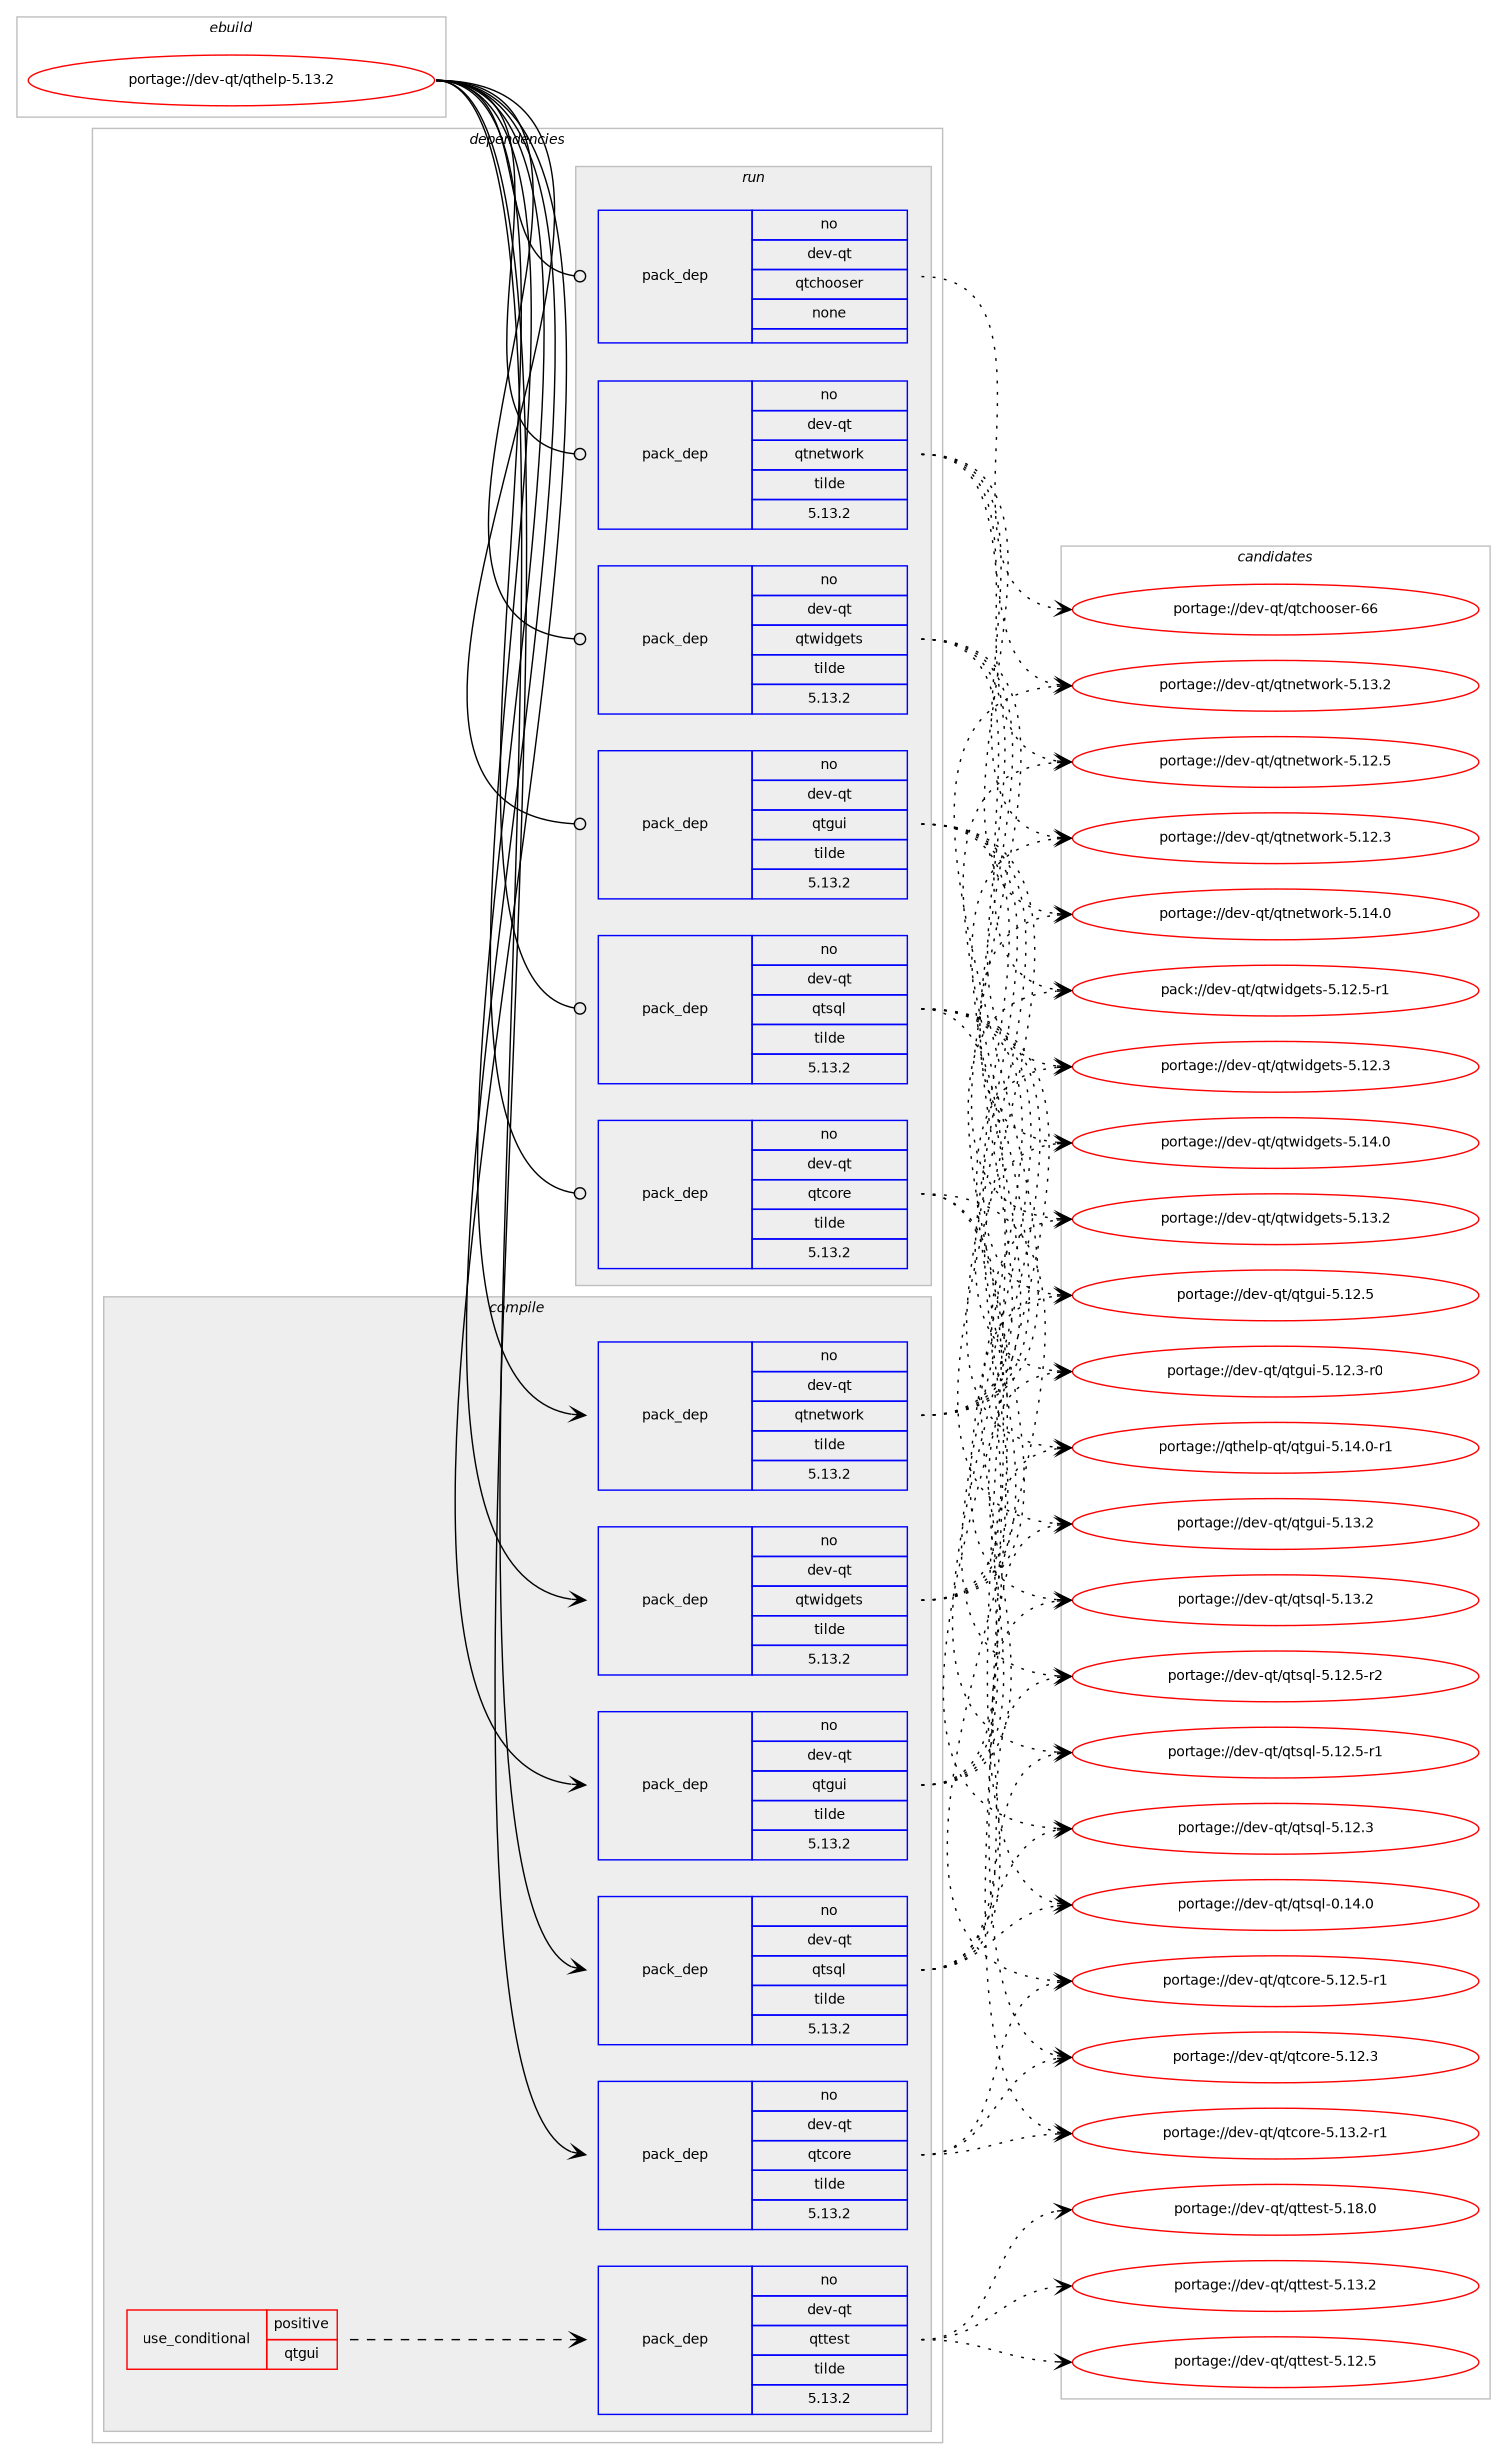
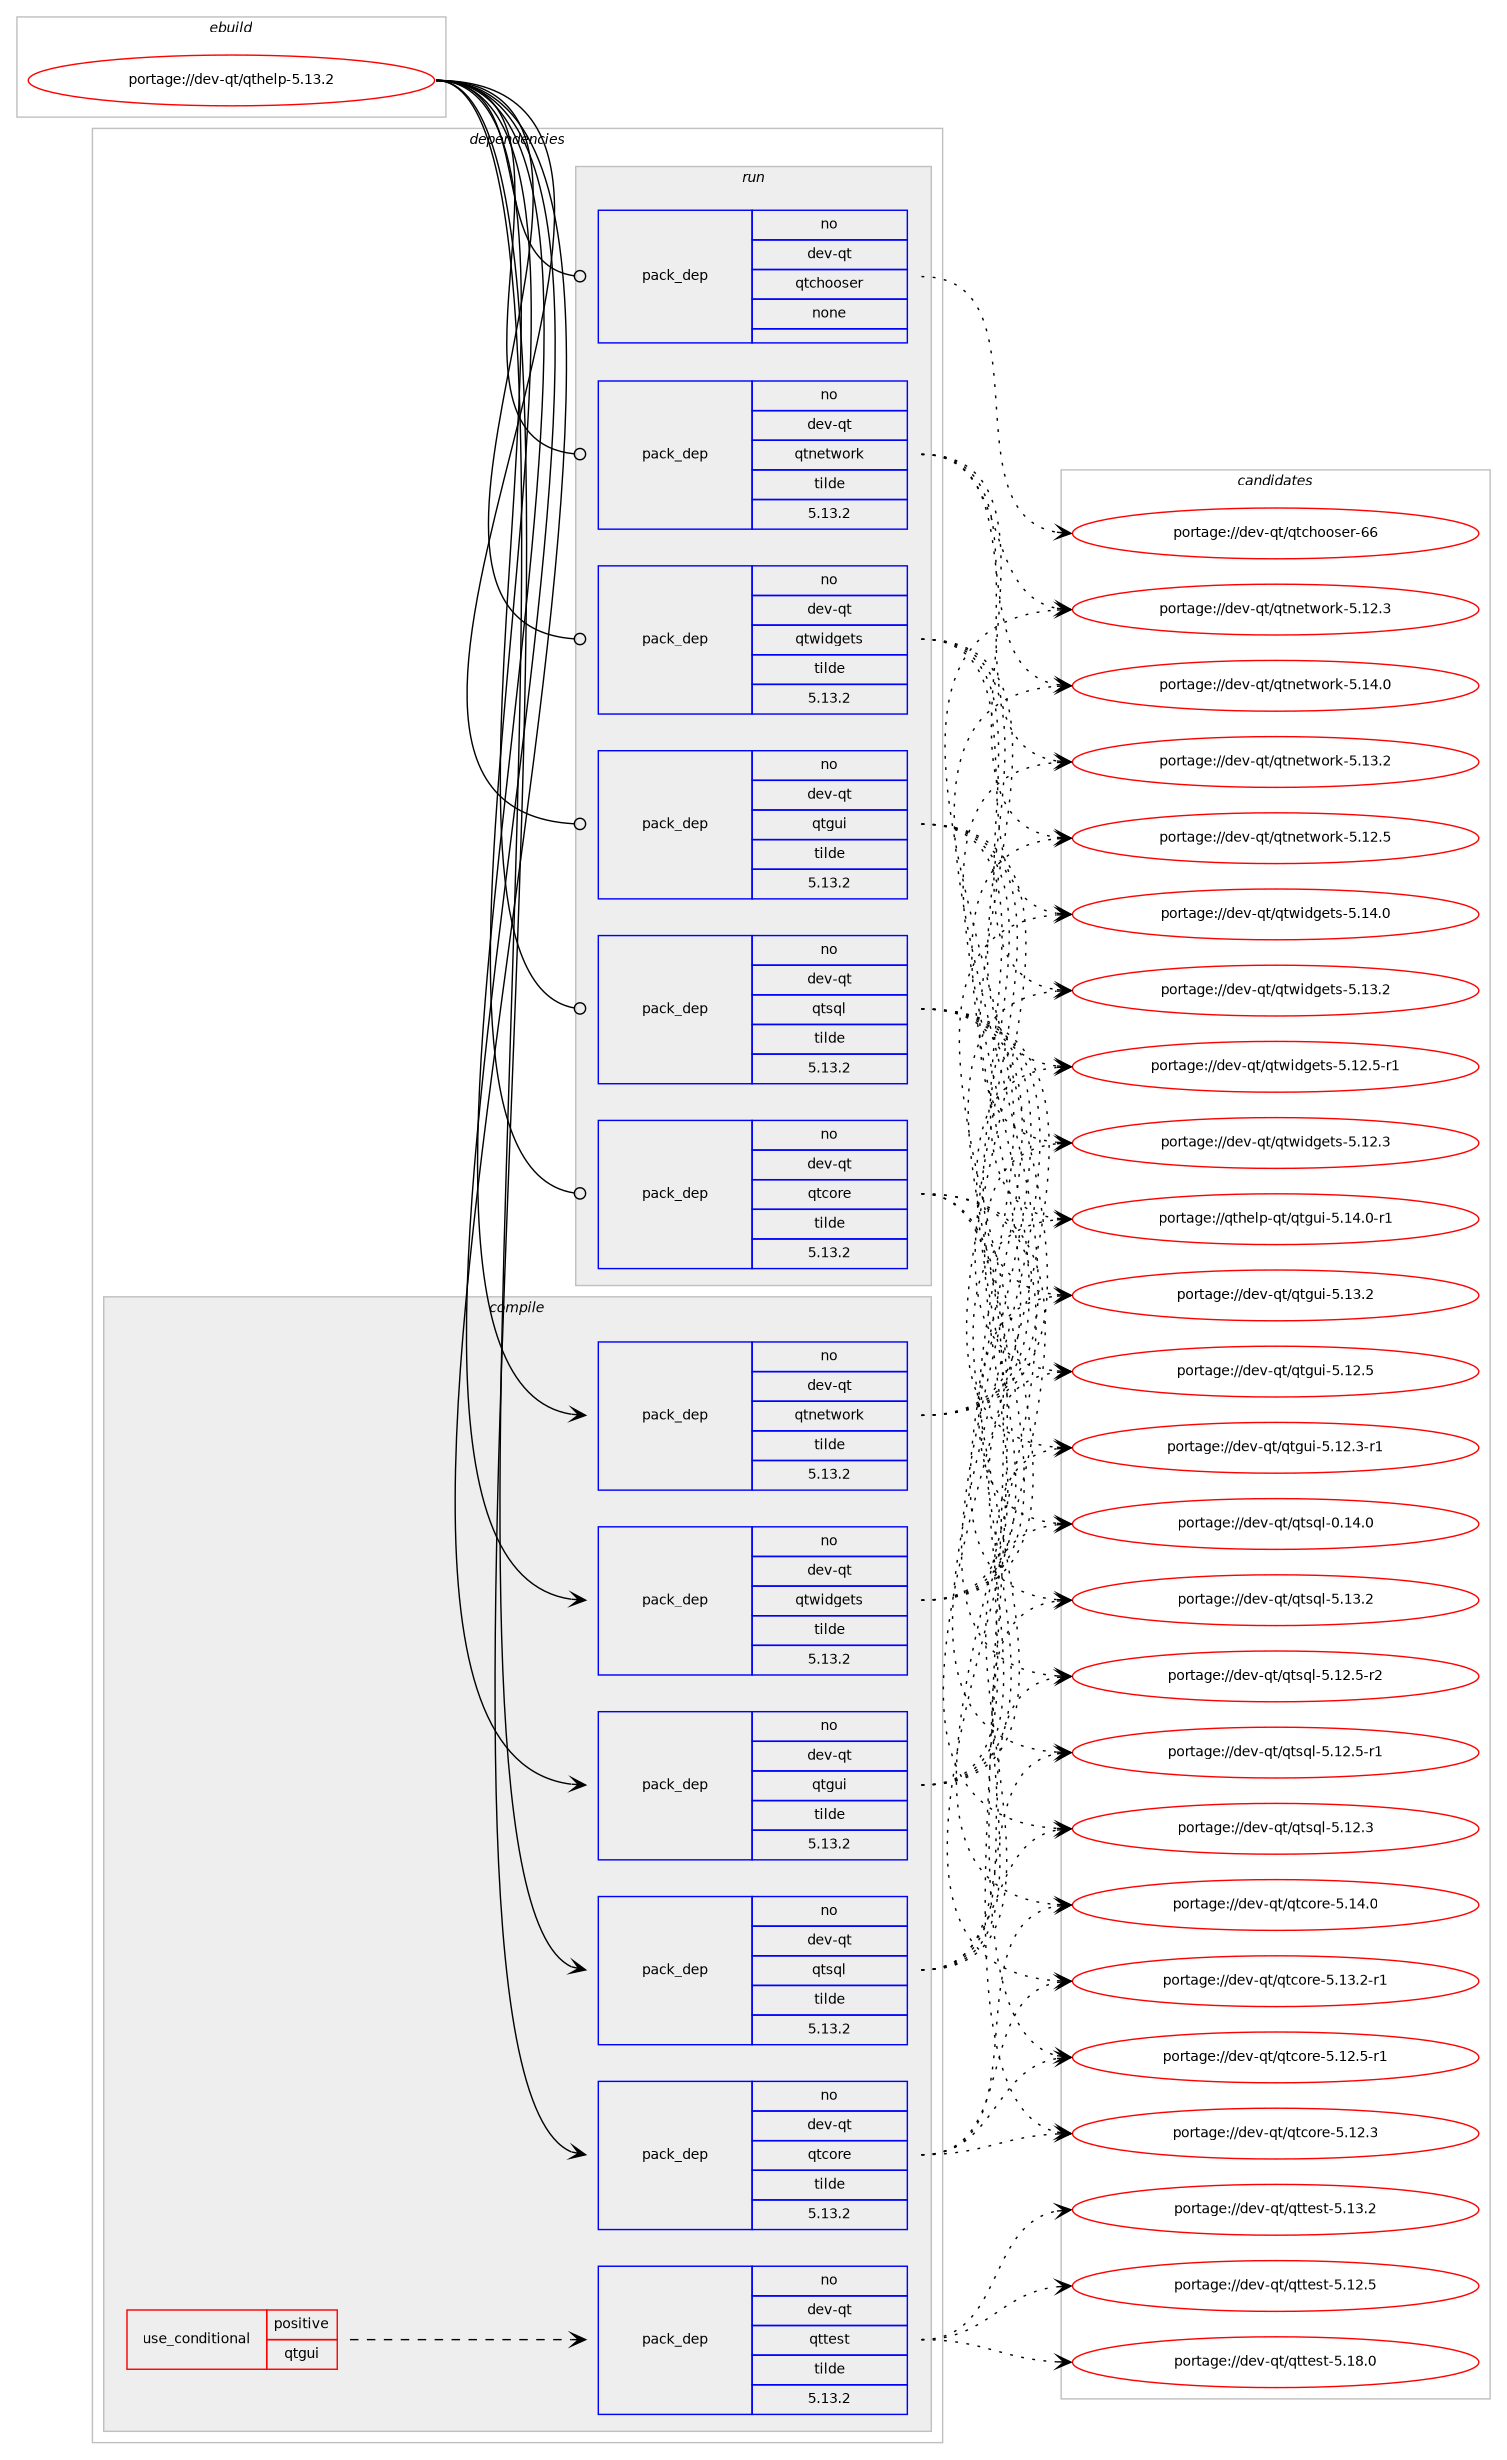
node "pack://dev-qt/qtwidgets-5.12.5-r1": label "pack://dev-qt/qtwidgets-5.12.5-r1" -> "portage://dev-qt/qtwidgets-5.12.5-r1"
node "portage://dev-qt/qtgui-5.12.3-r0": label "portage://dev-qt/qtgui-5.12.3-r0" -> "portage://dev-qt/qtgui-5.12.3-r1"
node "portage://dev-qt/qtcore-5.14.0": added
